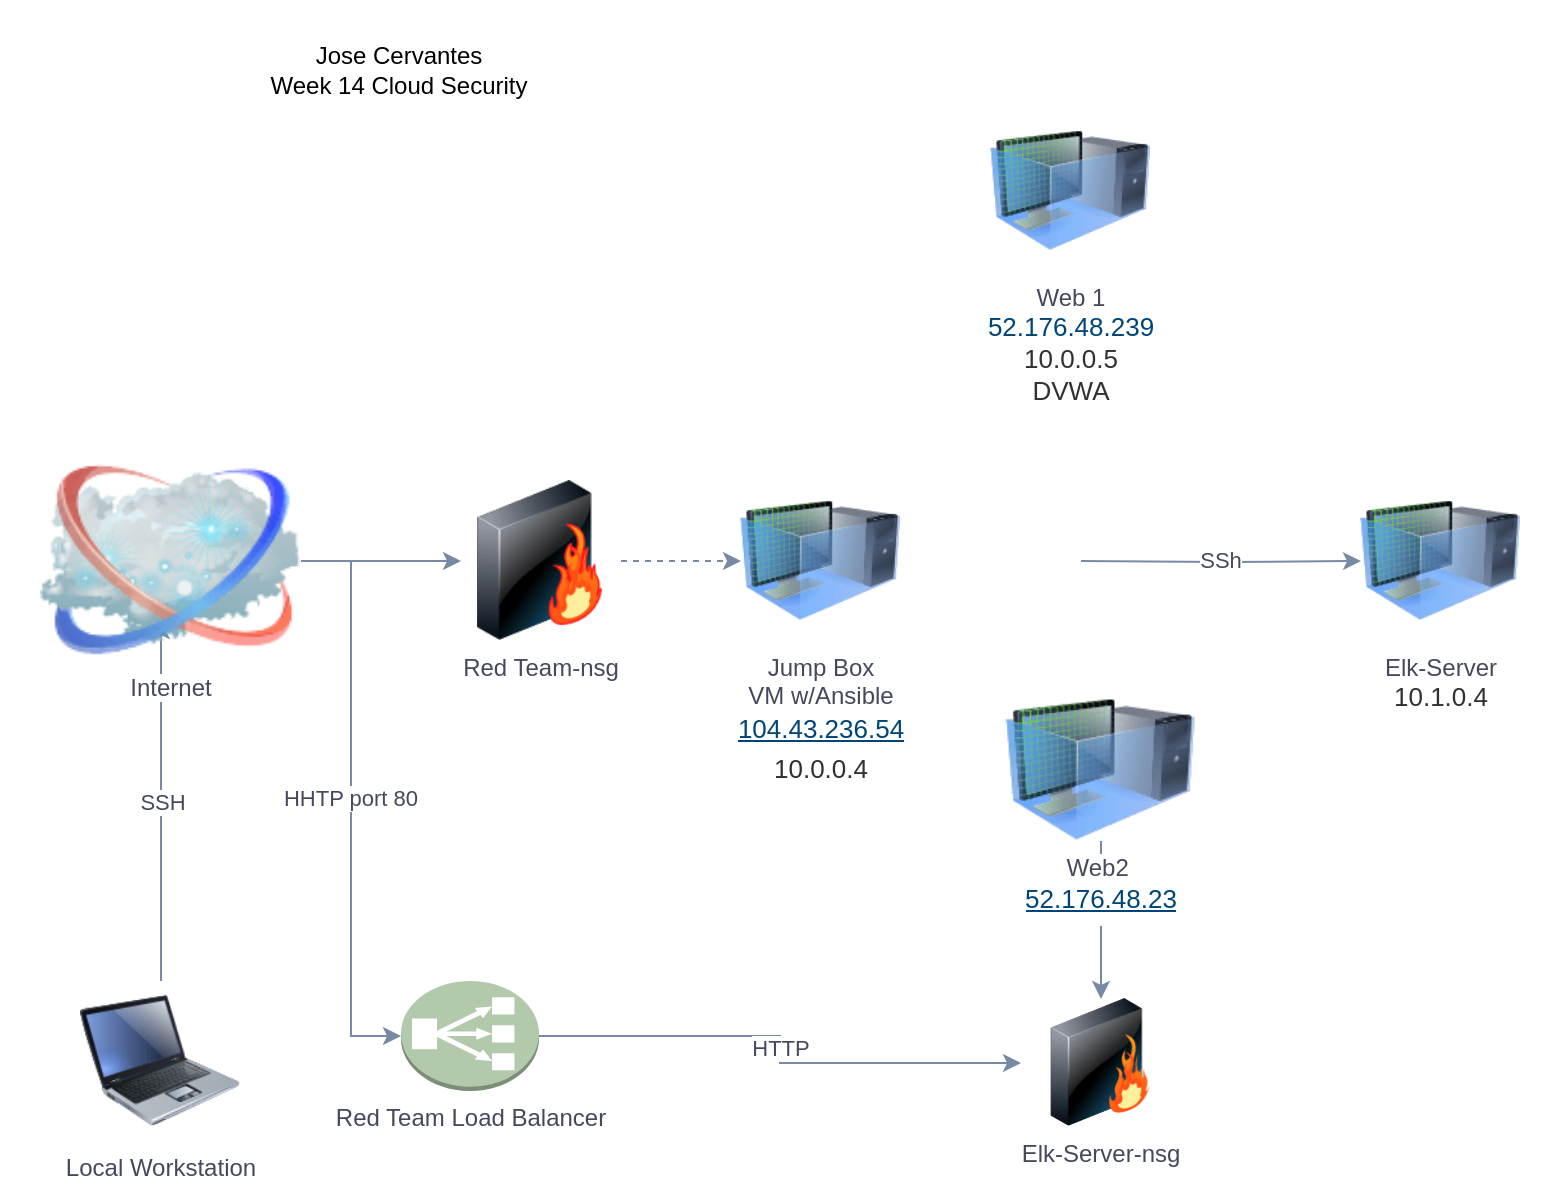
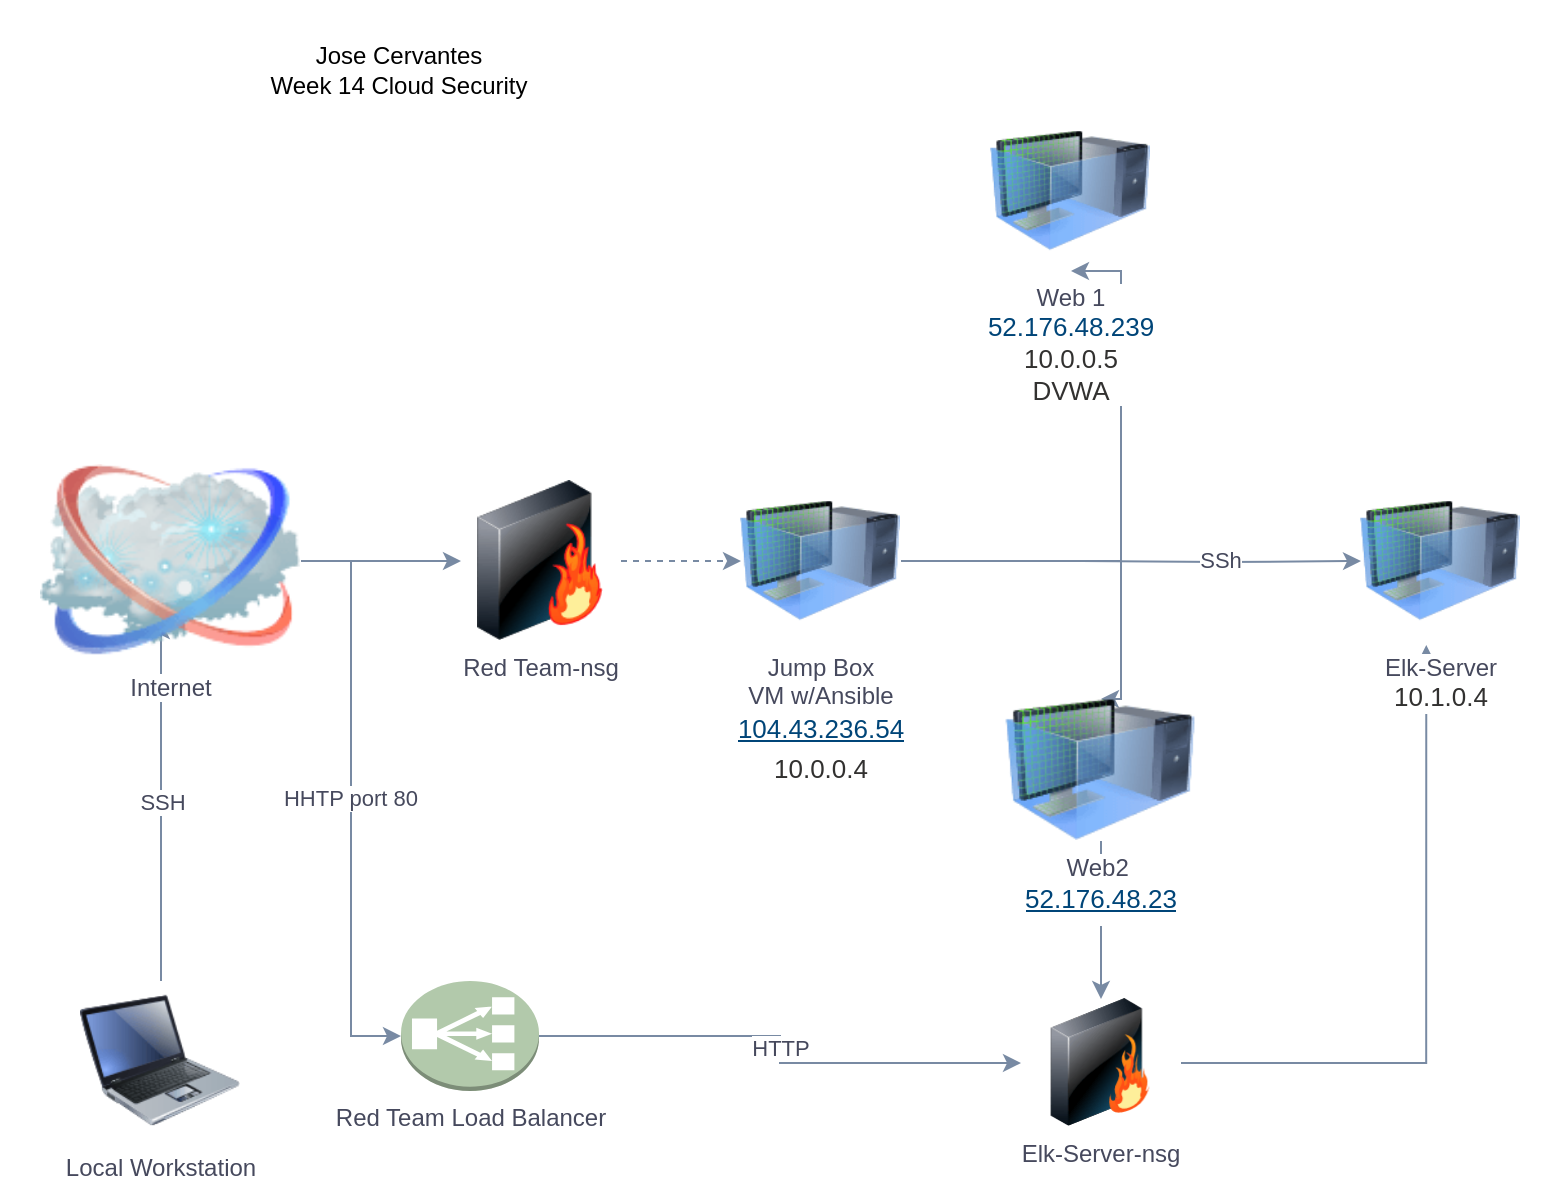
edge "Jump Box VM w/Ansible 104.43.236.54 10.0.0.4" -> "Web 1 52.176.48.239 10.0.0.5 DVWA": added
edge "Jump Box VM w/Ansible 104.43.236.54 10.0.0.4" -> "Web2 52.176.48.23": added
edge "Elk-Server-nsg" -> "Elk-Server 10.1.0.4": added
